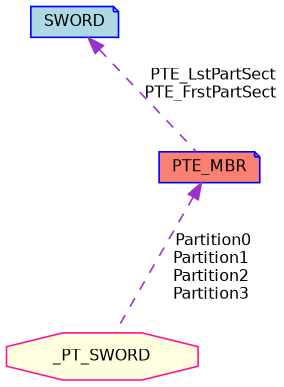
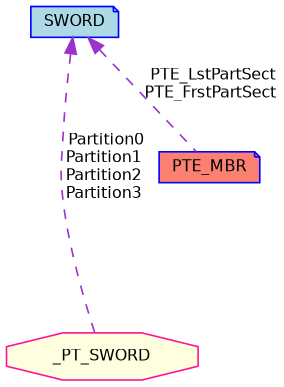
edge "_PT_SWORD" -> "PTE_MBR": now "_PT_SWORD" -> "SWORD"
